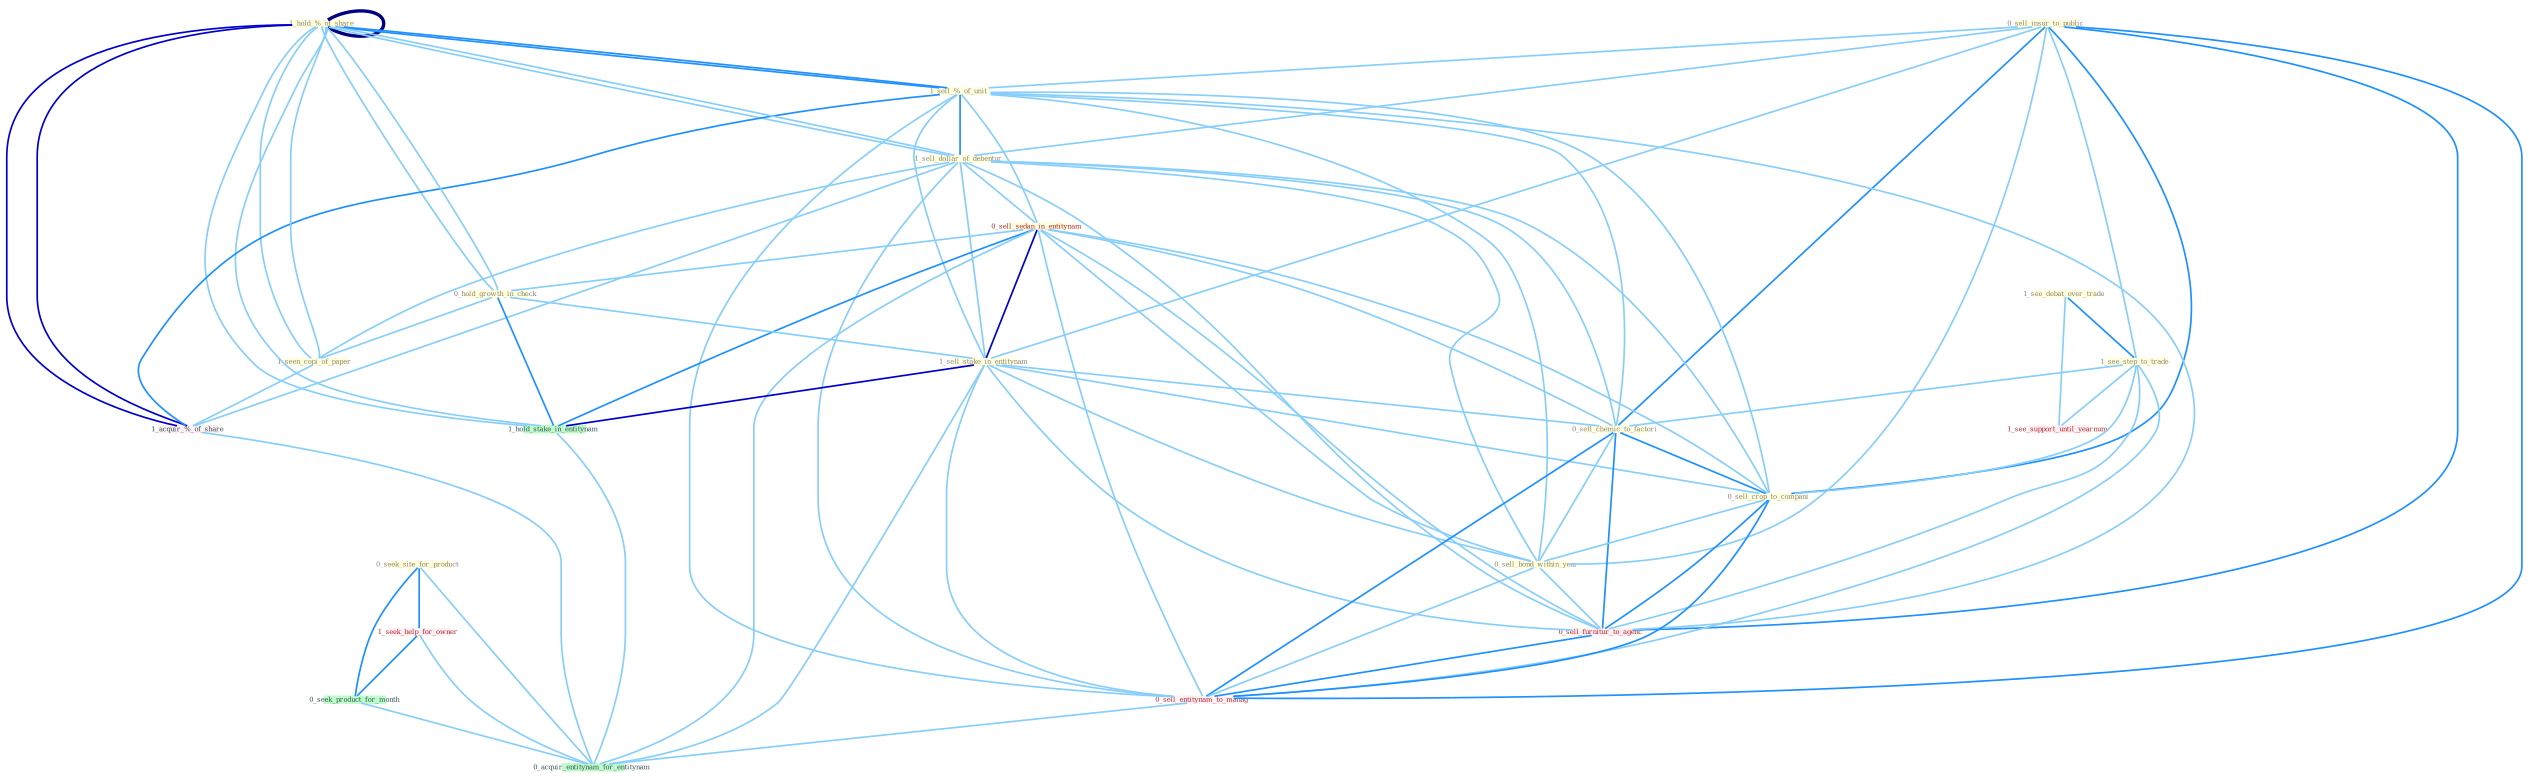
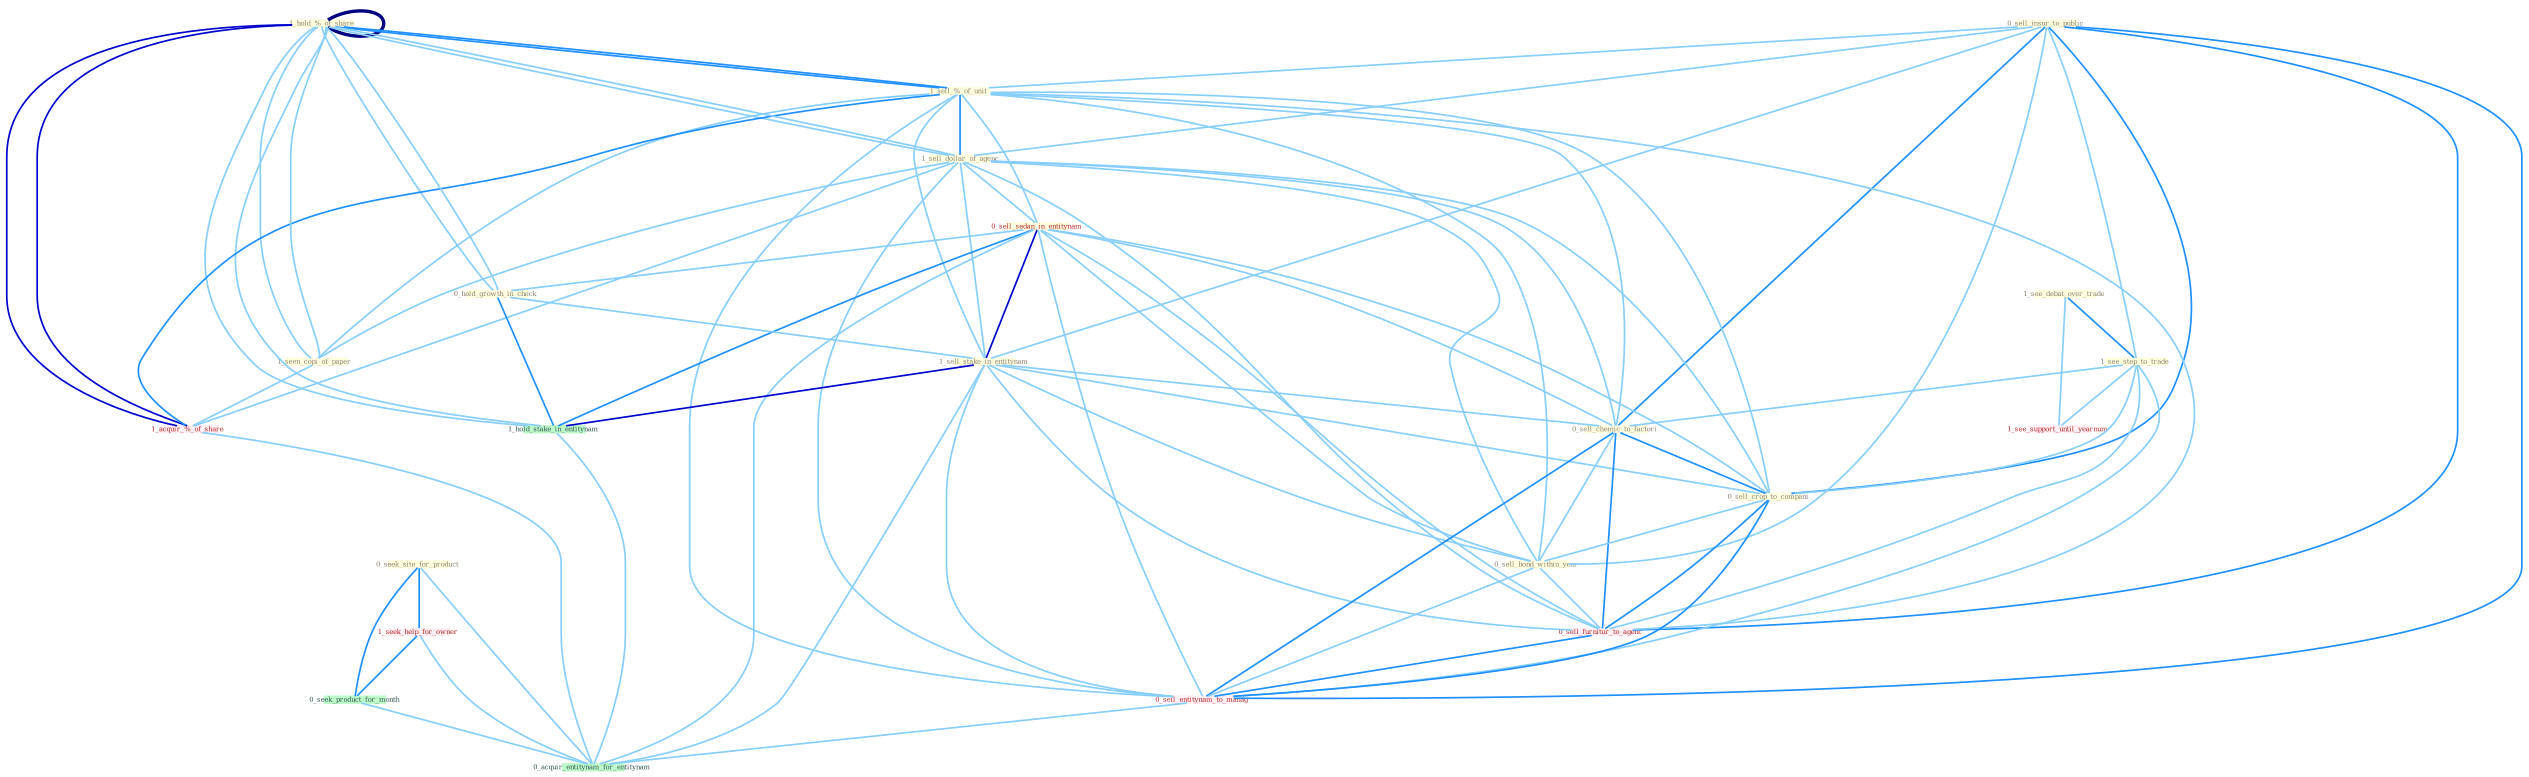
node "1_sell_dollar_of_debentur": label "1_sell_dollar_of_debentur" -> "1_sell_dollar_of_agenc"
edge "0_hold_growth_in_check" -- "1_seen_copi_of_paper": now "1_sell_%_of_unit" -- "1_seen_copi_of_paper"
node "1_acquir_%_of_share": fontcolor #2f4f4f -> #b22222
